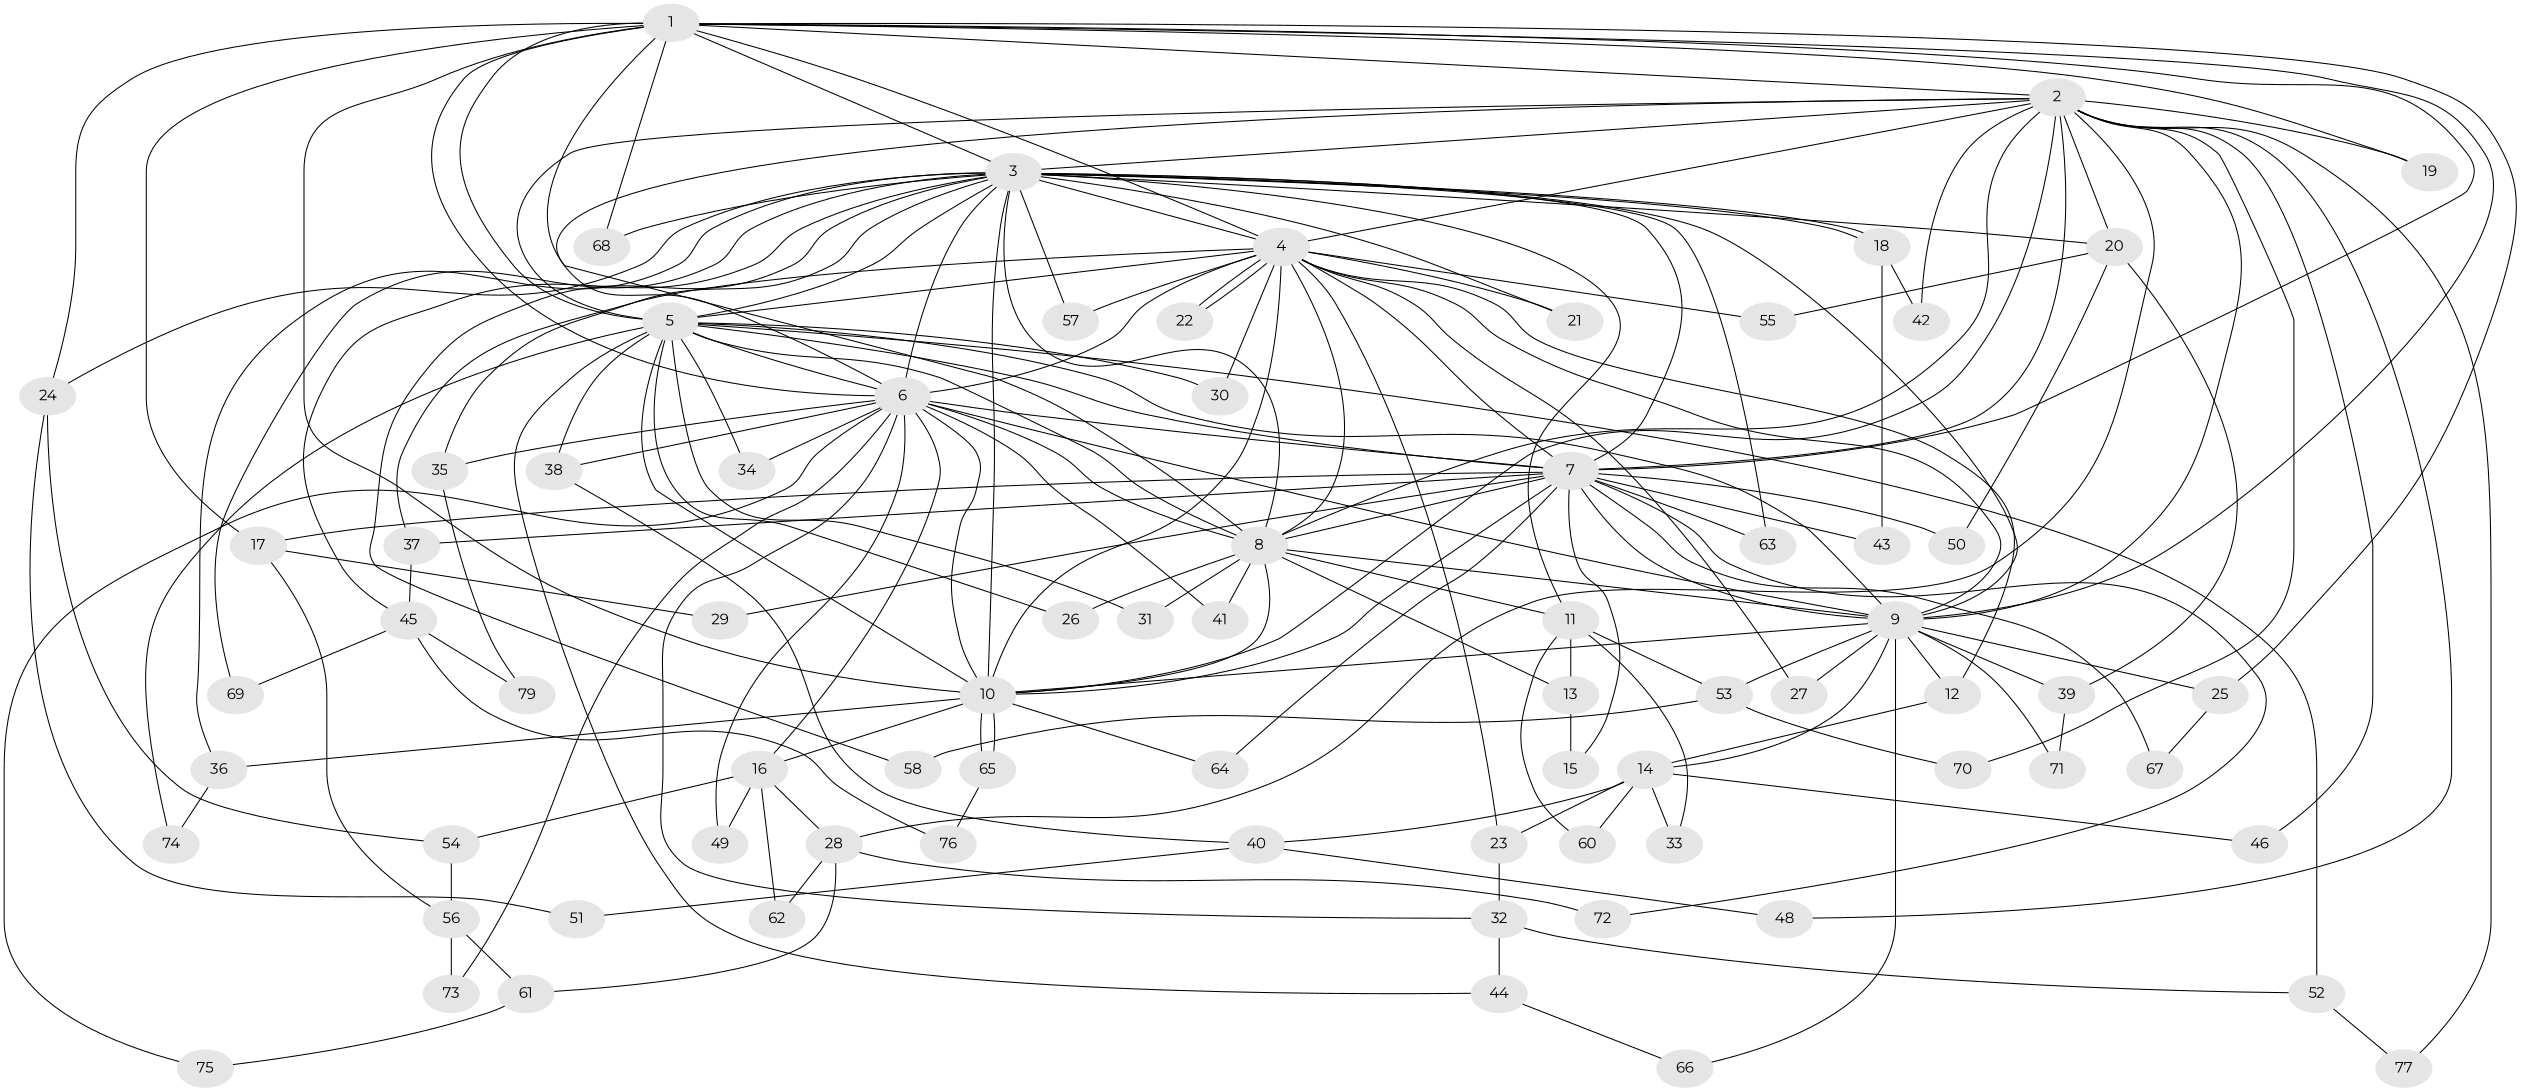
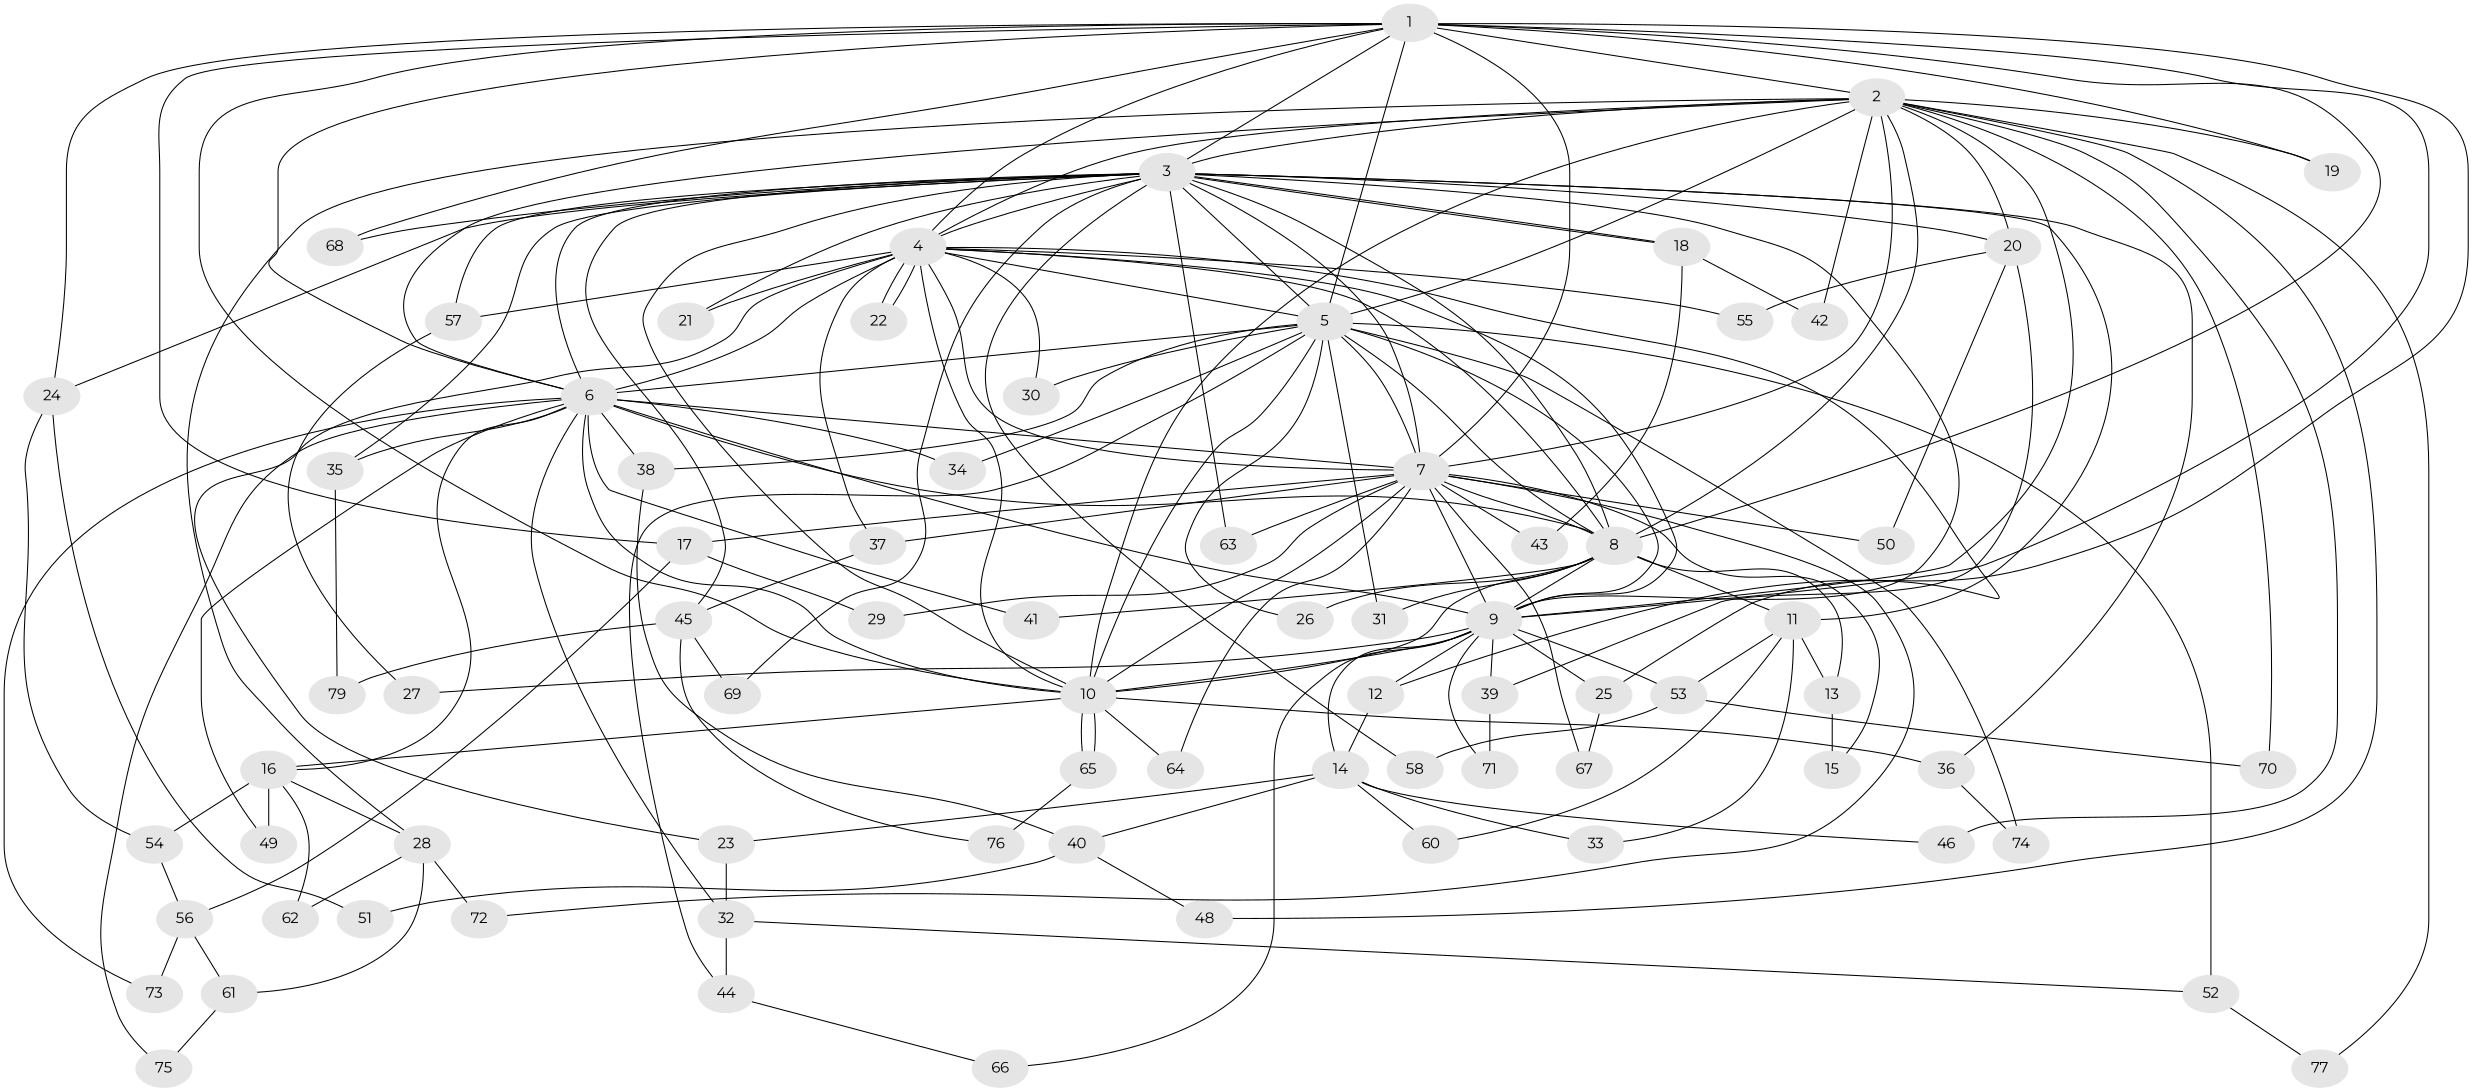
edge "4" -- "27": now "57" -- "27"
